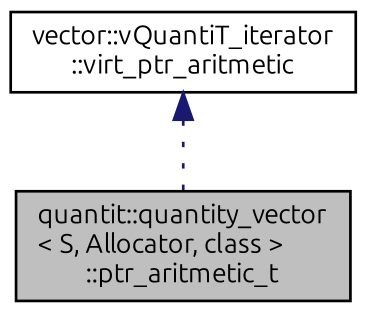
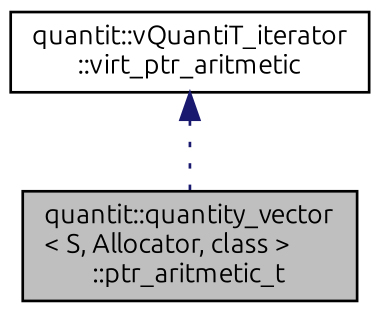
node "vector::vQuantiT_iterator ::virt_ptr_aritmetic": label "vector::vQuantiT_iterator ::virt_ptr_aritmetic" -> "quantit::vQuantiT_iterator ::virt_ptr_aritmetic"
